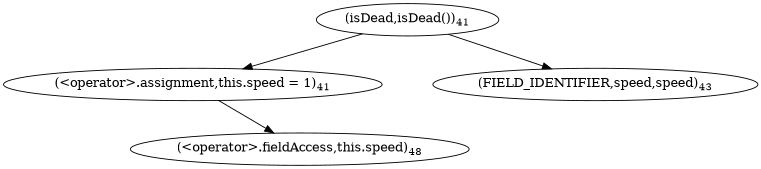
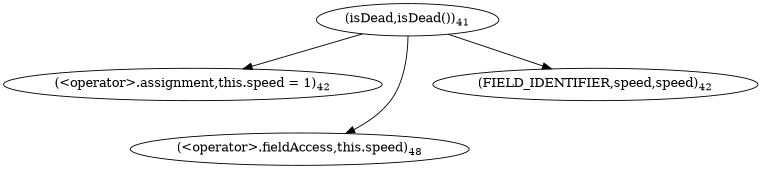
node "(<operator>.assignment,this.speed = 1)": text "41" -> "42"
node "(FIELD_IDENTIFIER,speed,speed)": text "43" -> "42"
edge "(<operator>.assignment,this.speed = 1)" -> "(<operator>.fieldAccess,this.speed)": now "(isDead,isDead())" -> "(<operator>.fieldAccess,this.speed)"
